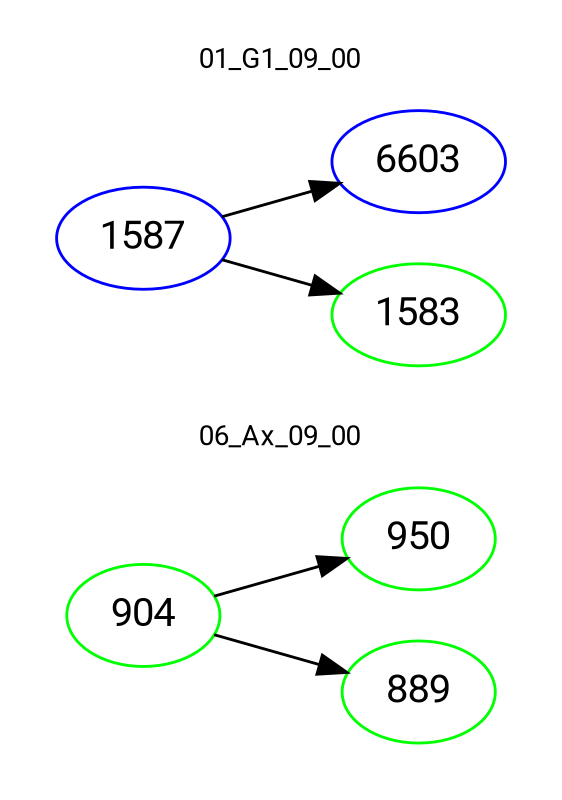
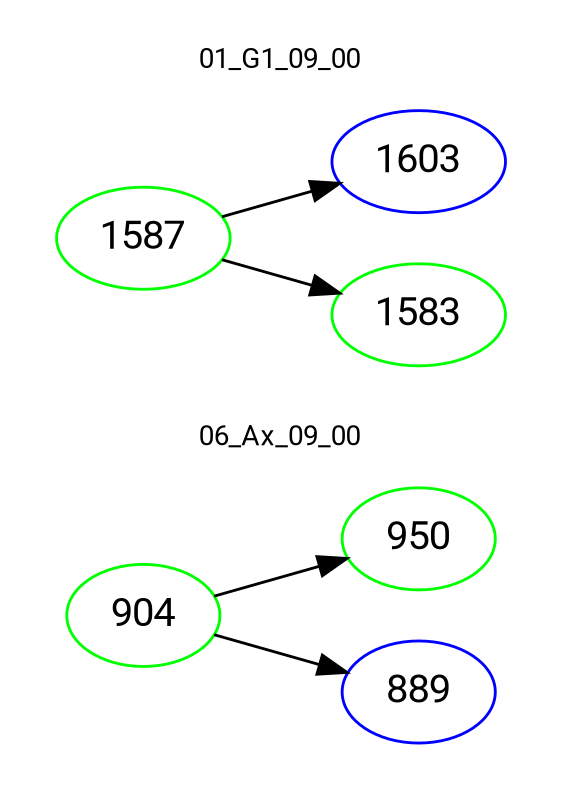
node "6603": label "6603" -> "1603"
node "1587": color blue -> green
node "889": color green -> blue
